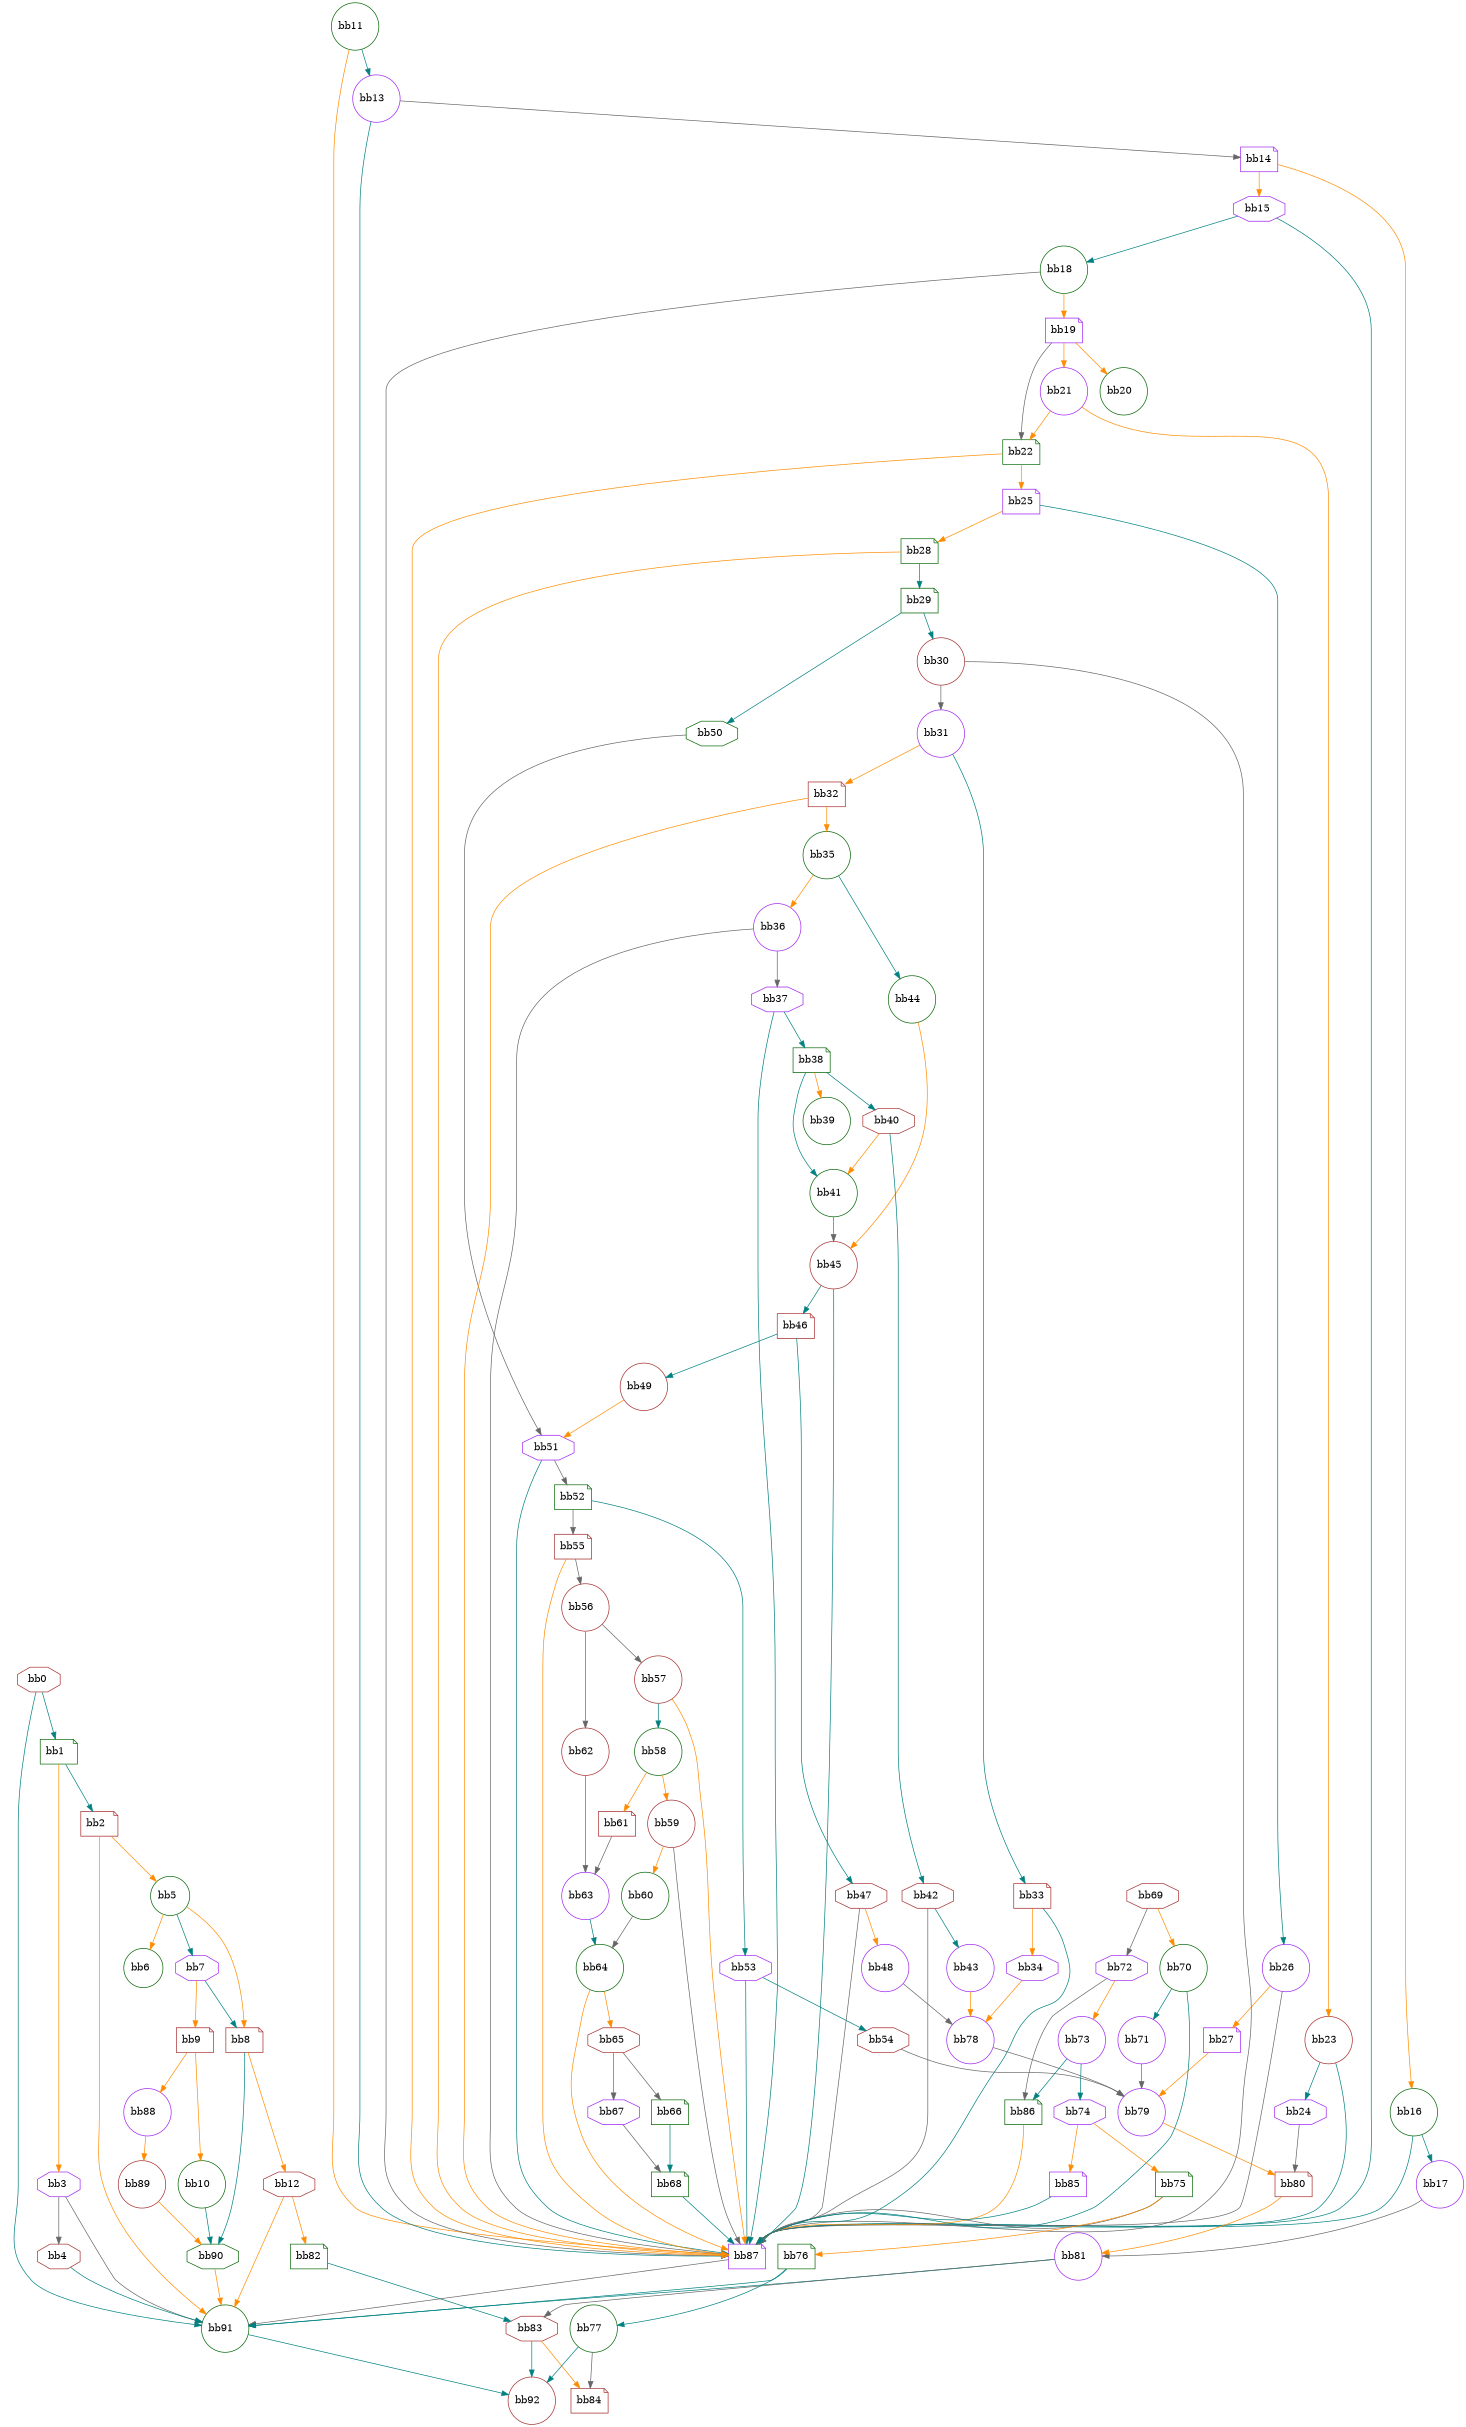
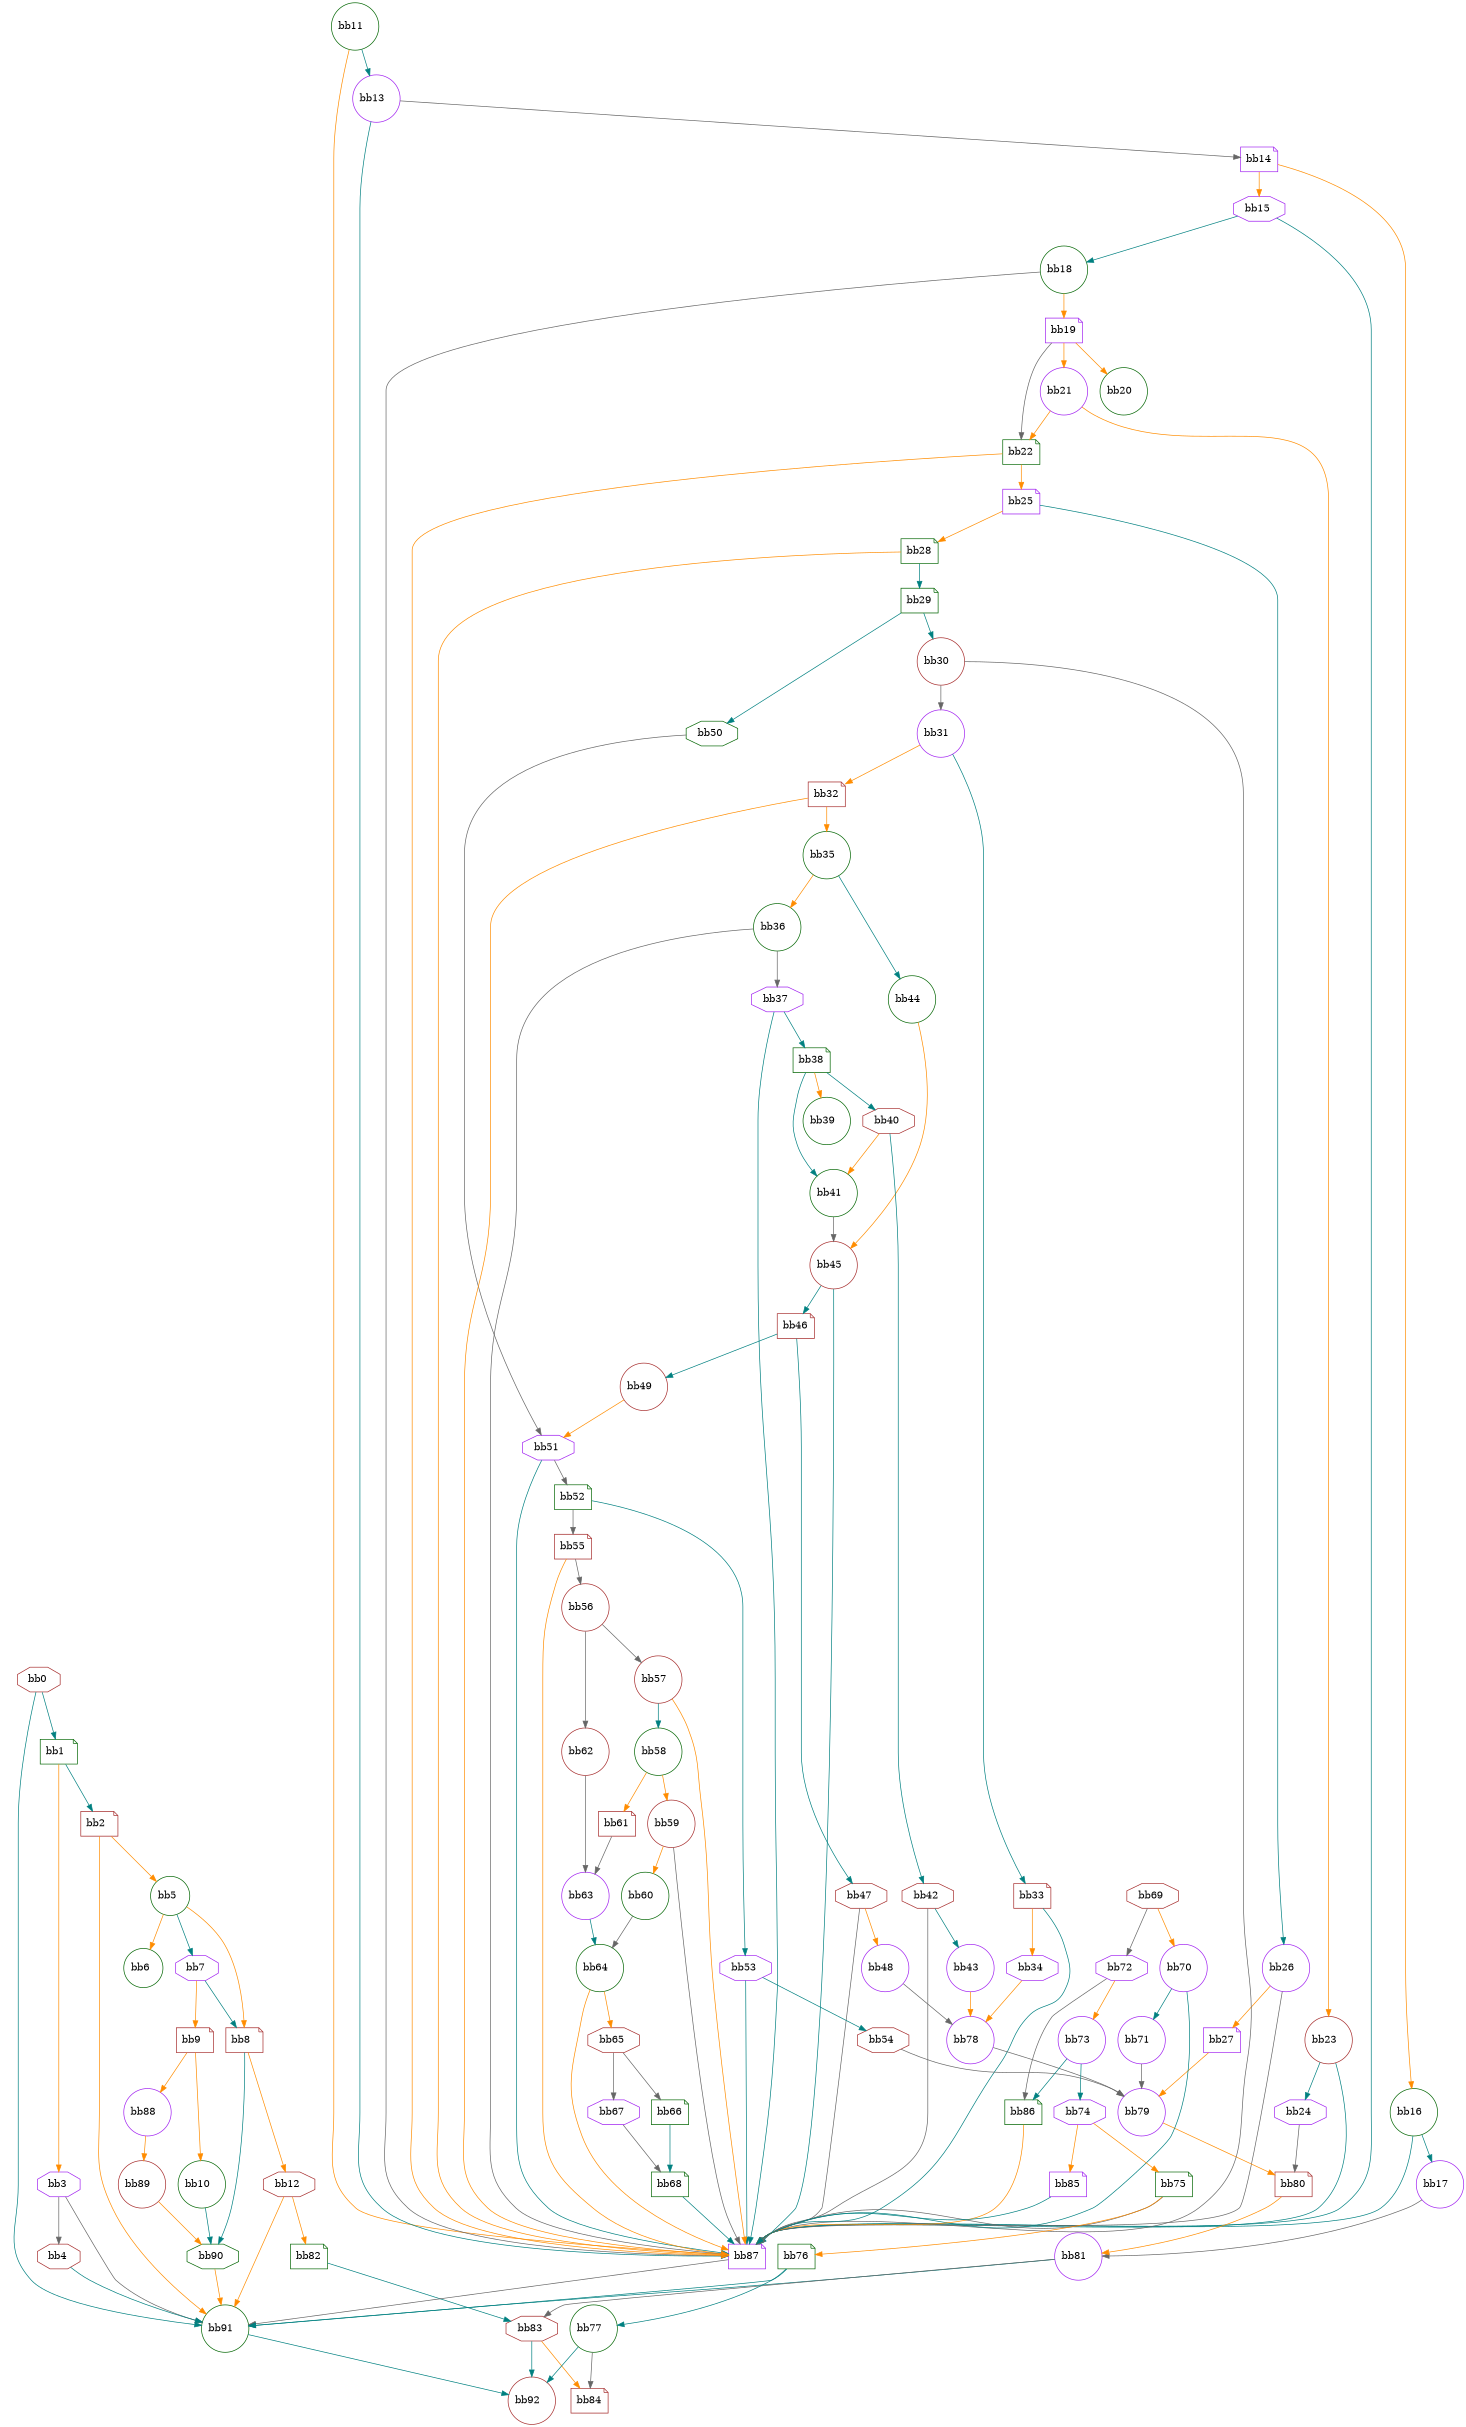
node "bb36": color purple -> darkgreen
node "bb70": color darkgreen -> purple
